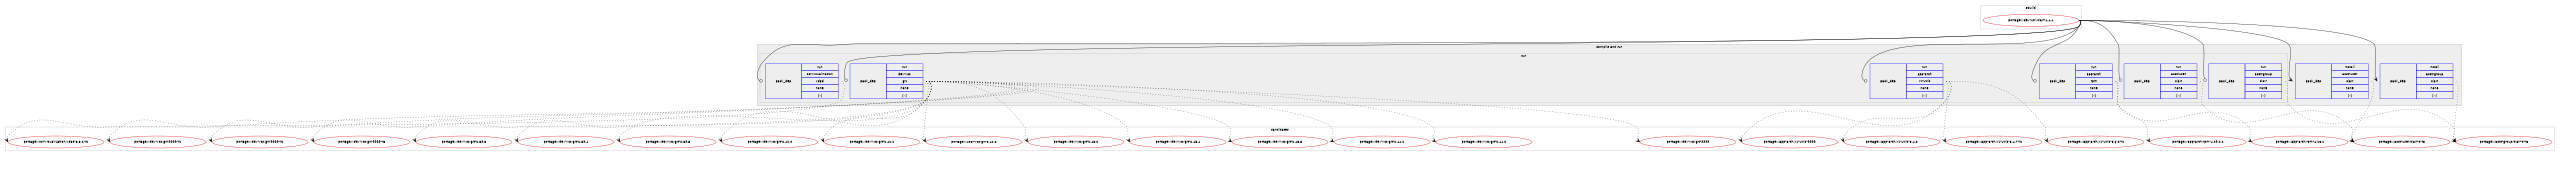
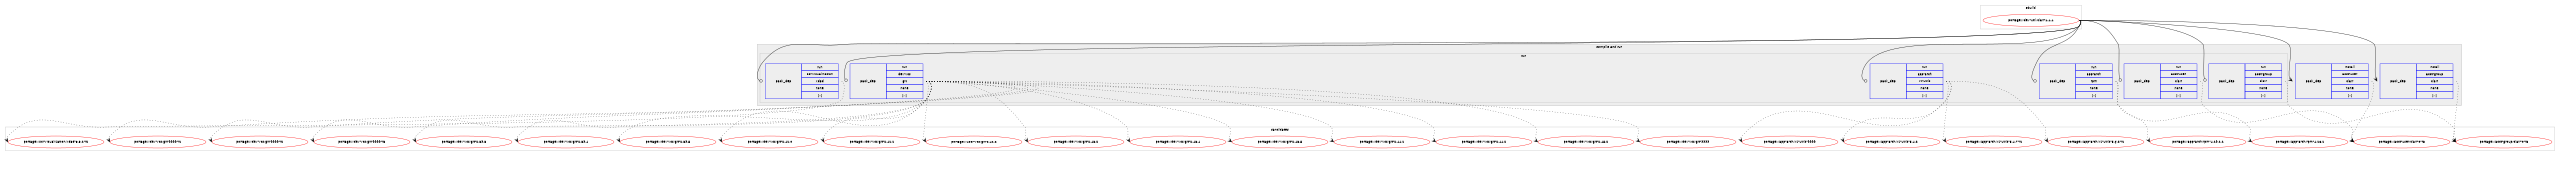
node "portage://dev-vcs/git-2.45.2": added
